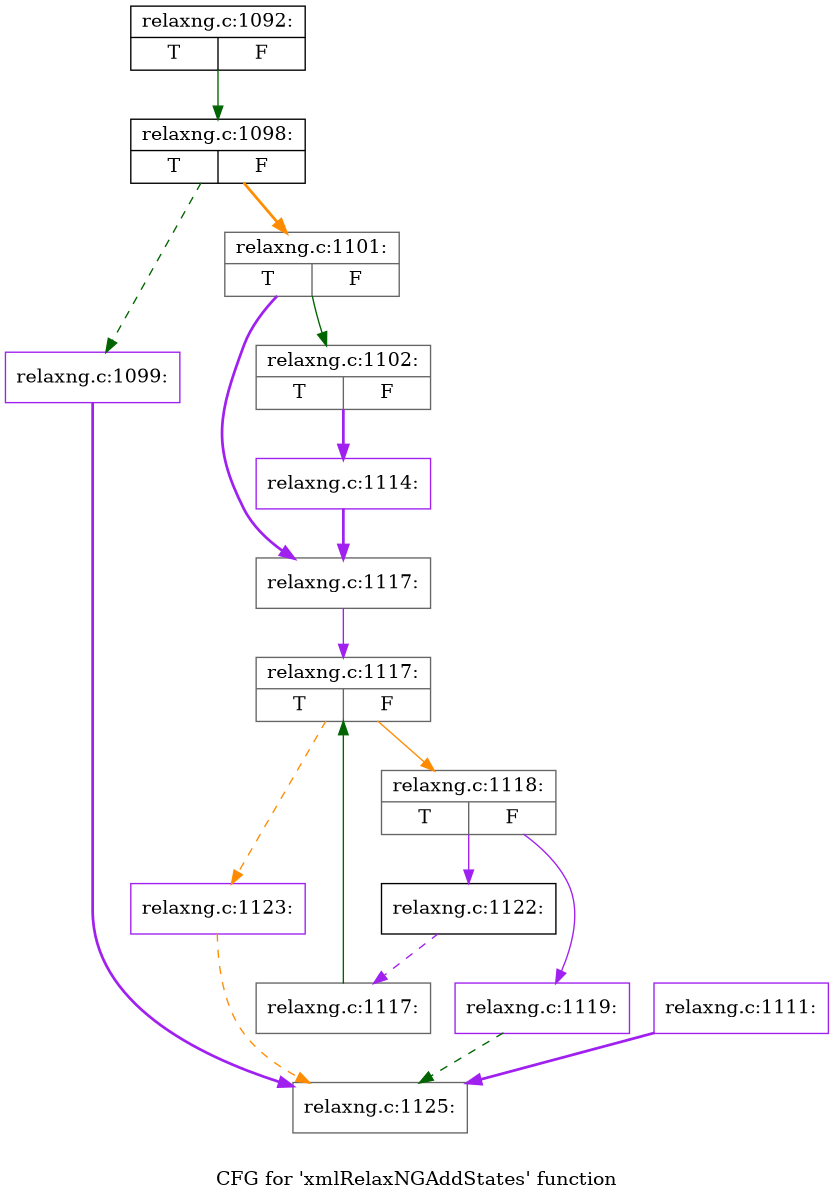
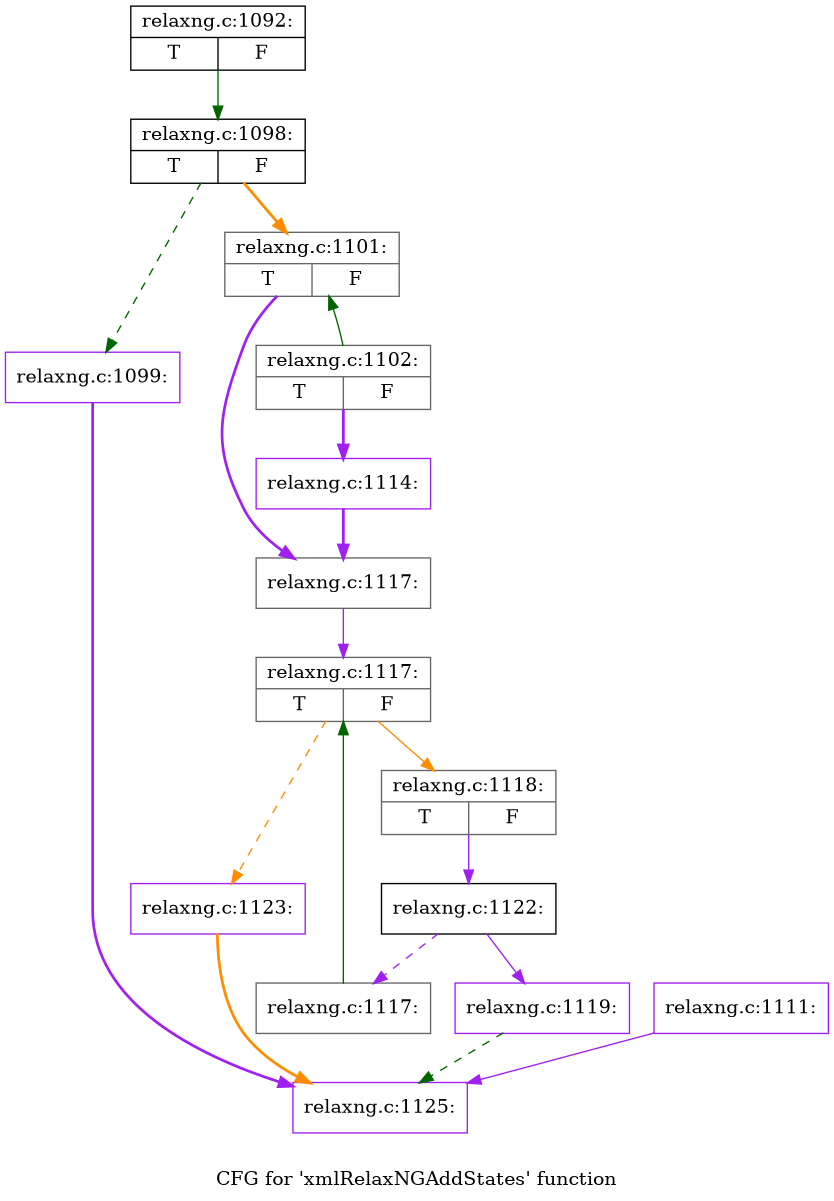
edge "relaxng.c:1101:" -> "relaxng.c:1102:": reversed
edge "relaxng.c:1118:" -> "relaxng.c:1119:": now "relaxng.c:1122:" -> "relaxng.c:1119:"
edge "relaxng.c:1123:" -> "relaxng.c:1125:": style dashed -> bold
edge "relaxng.c:1111:" -> "relaxng.c:1125:": style bold -> solid
node "relaxng.c:1125:": color gray40 -> purple
